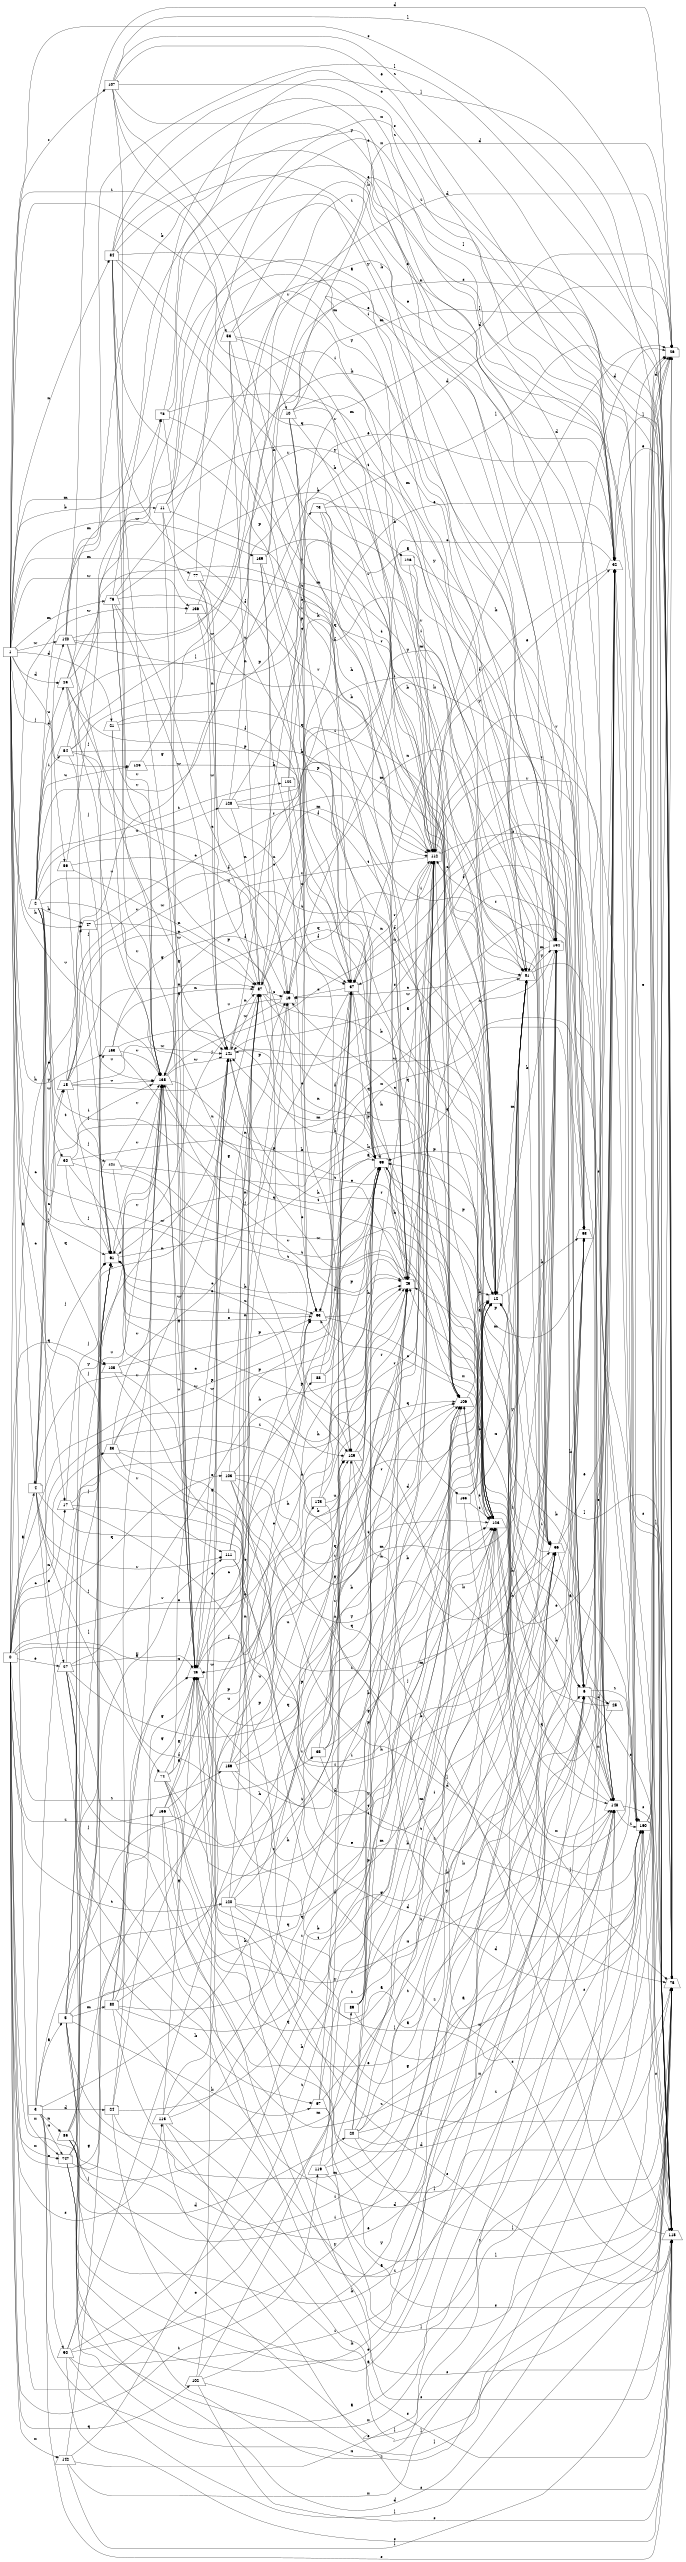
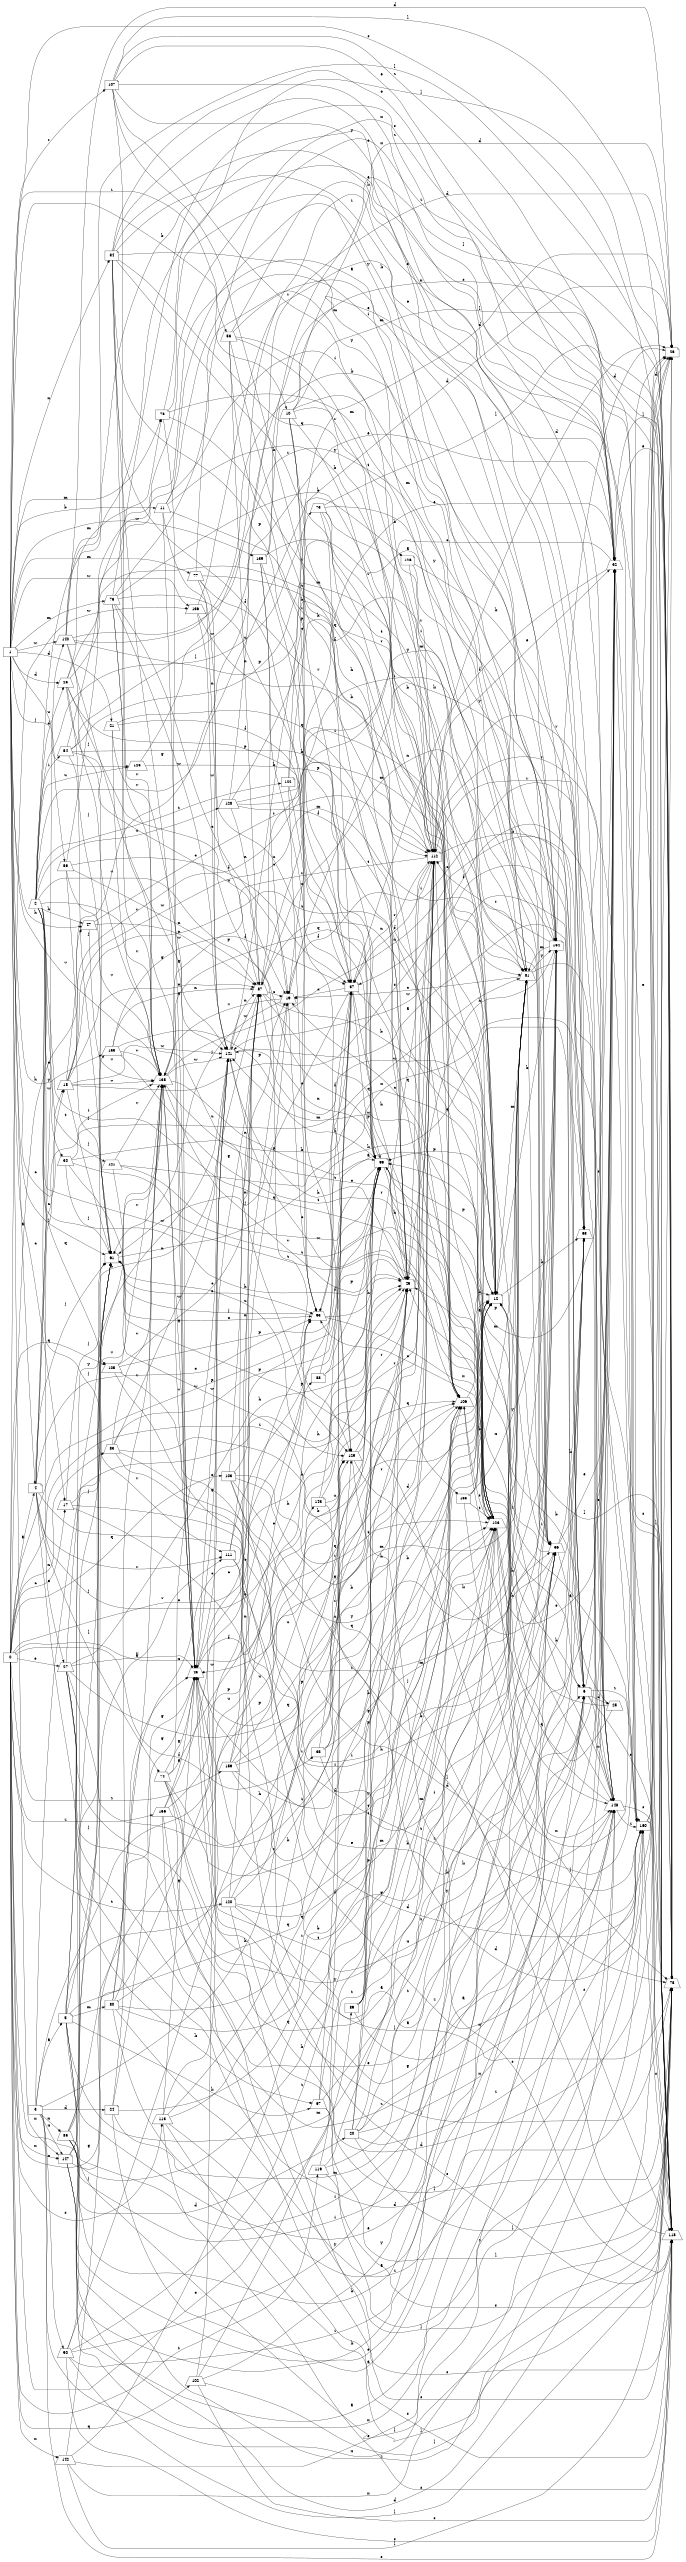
edge "61" -> "135": now "59" -> "135"
node "747": label "747" -> "147"
